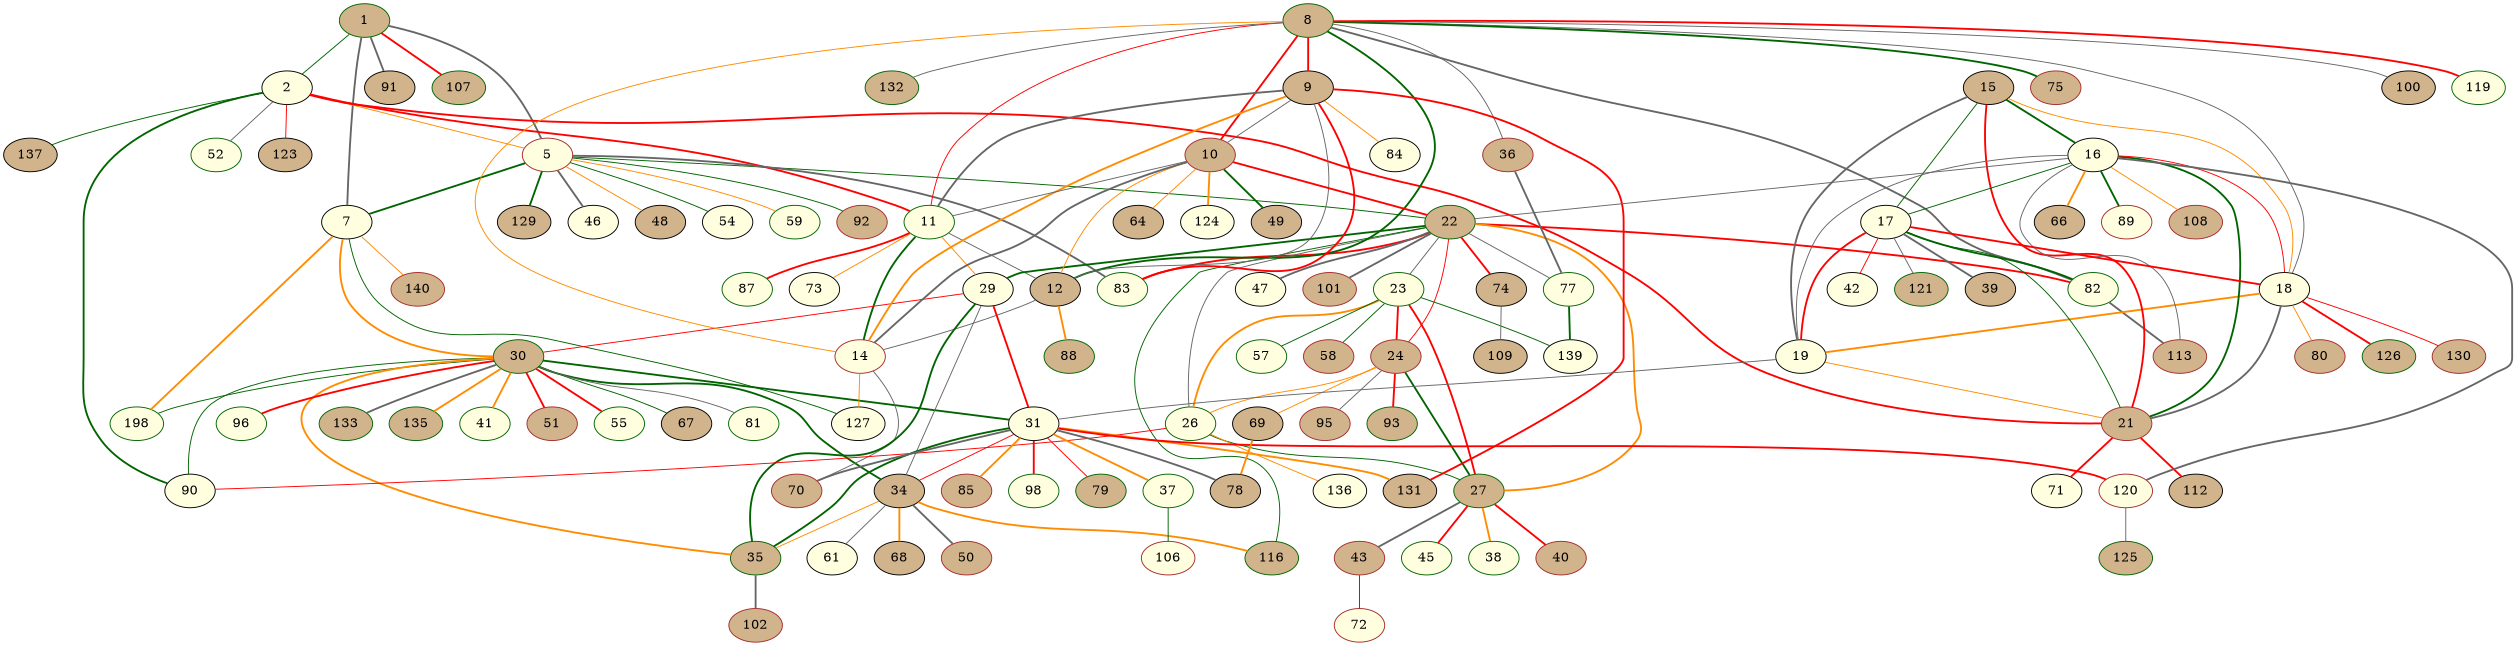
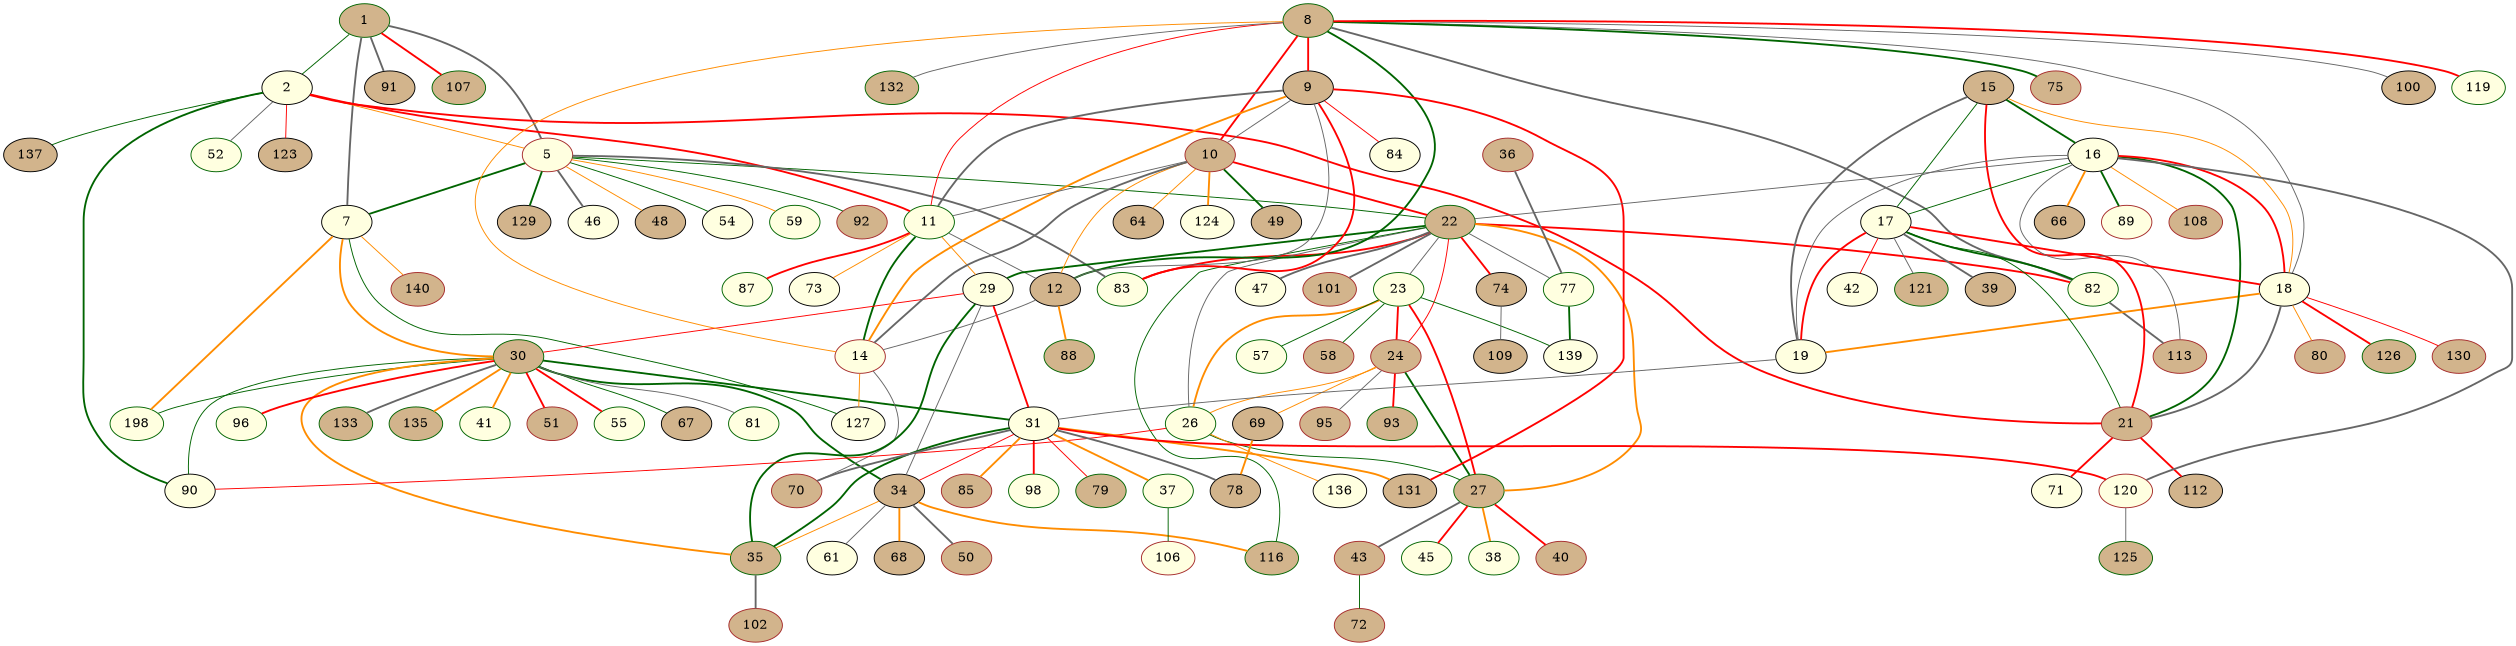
edge "8" -- "36": removed
edge "9" -- "84": color darkorange -> red
edge "16" -- "18": style solid -> bold
edge "19" -- "21": removed
node "72": fillcolor lightyellow -> tan
